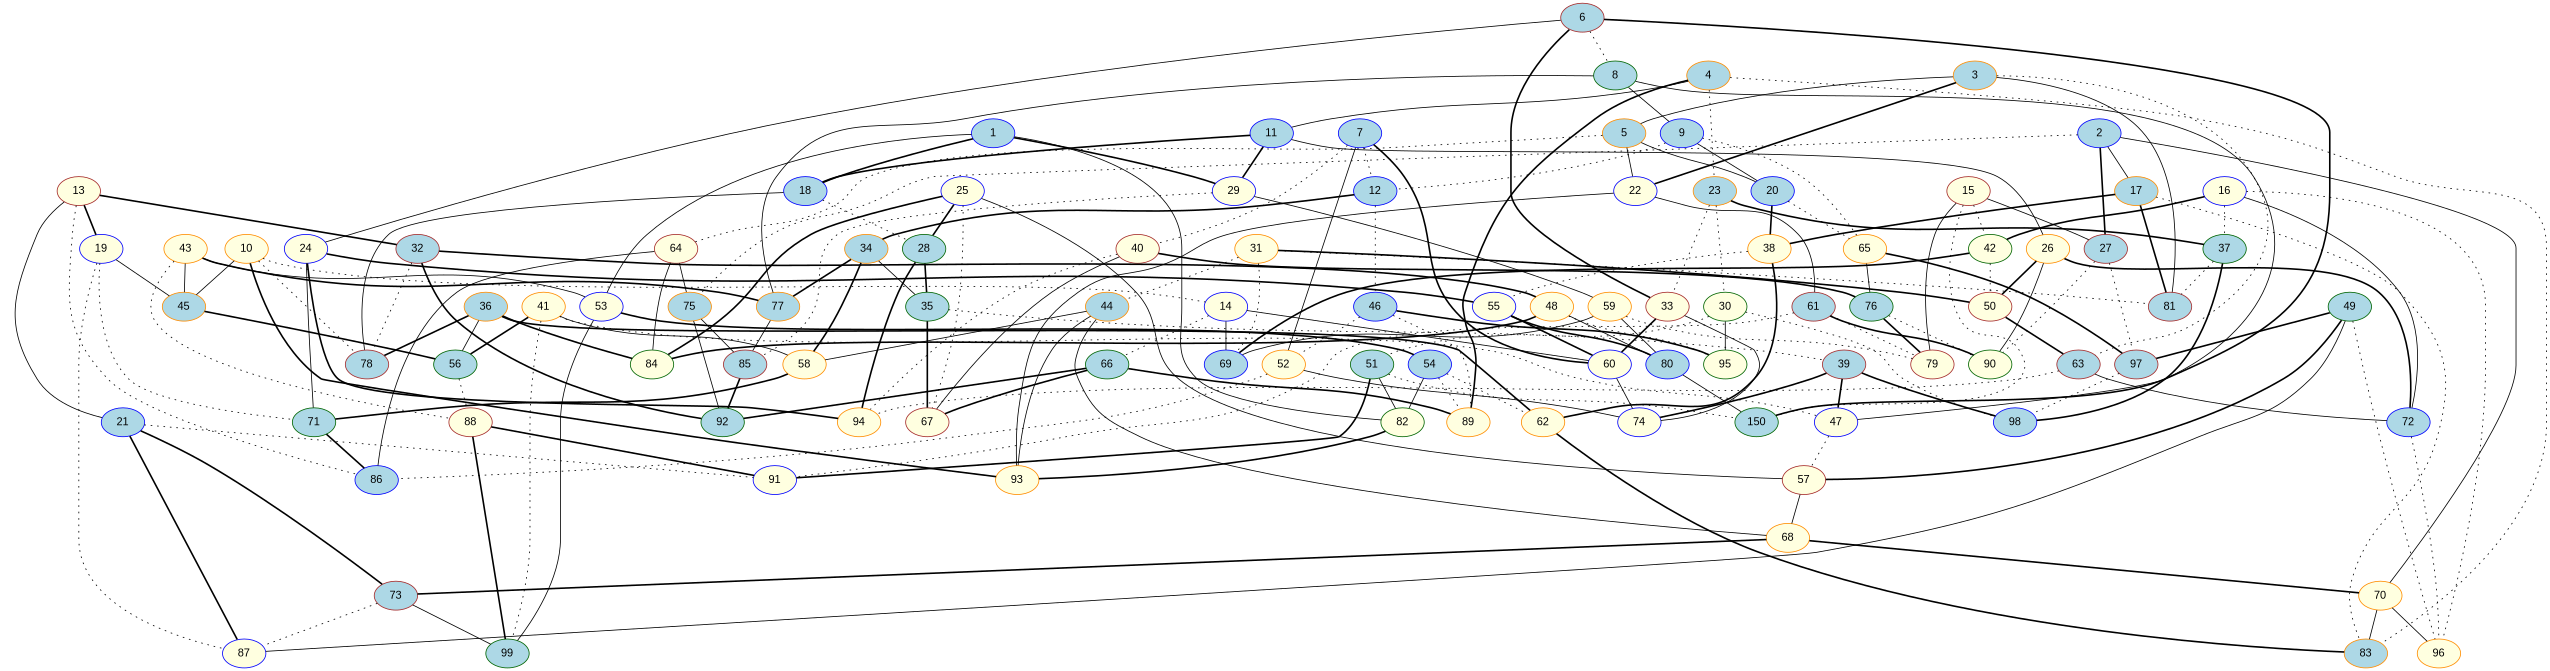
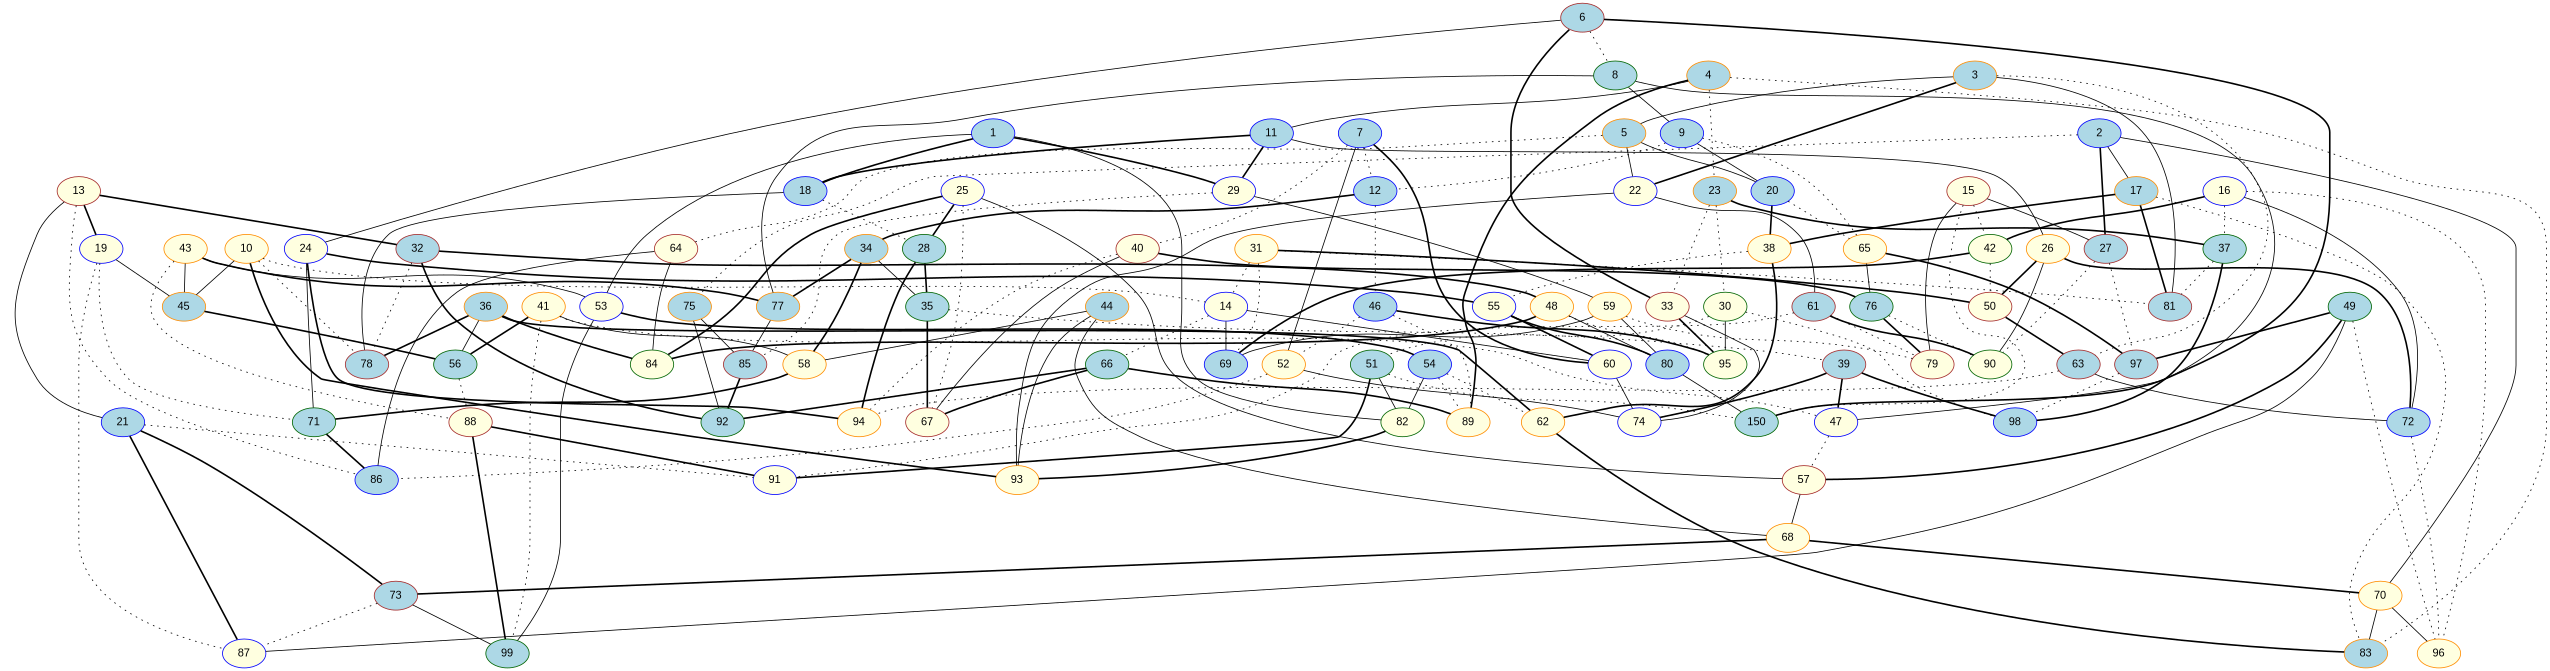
edge "31" -- "44": now "31" -- "14"
edge "64" -- "75": removed
edge "33" -- "60": now "33" -- "95"
